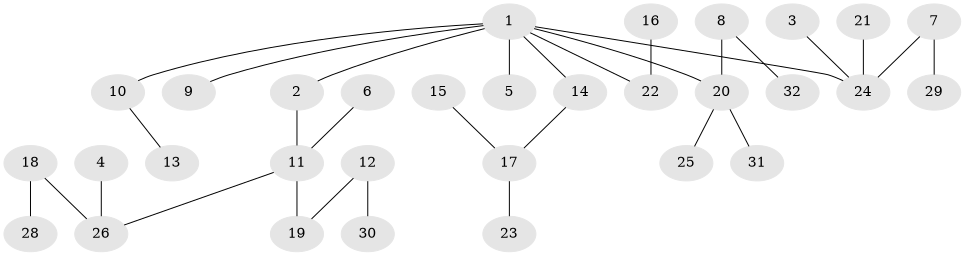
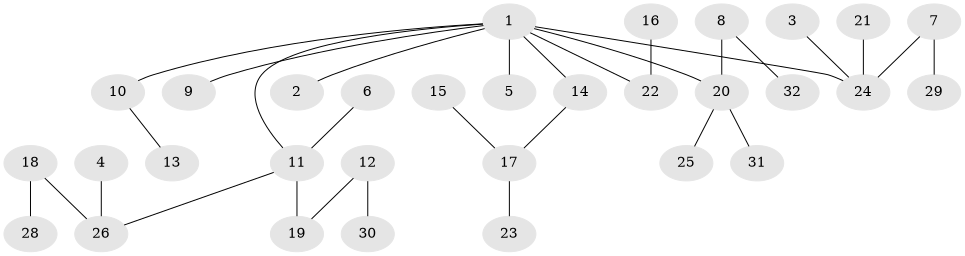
edge "2" -- "11": now "1" -- "11"
